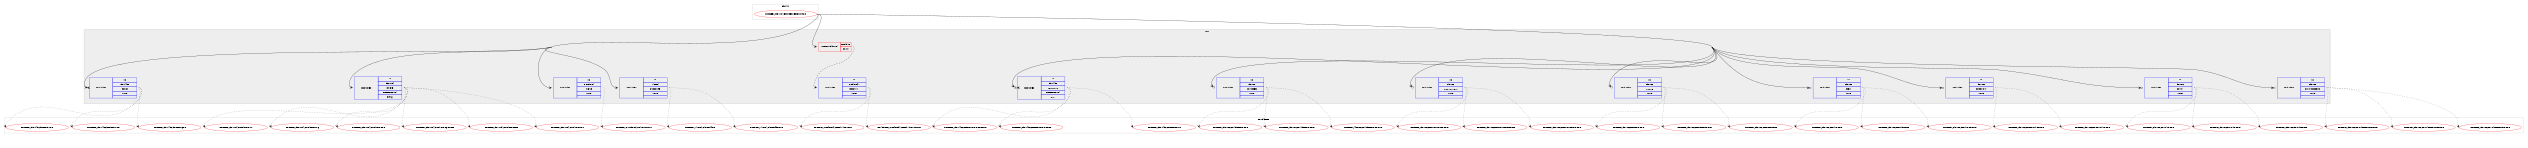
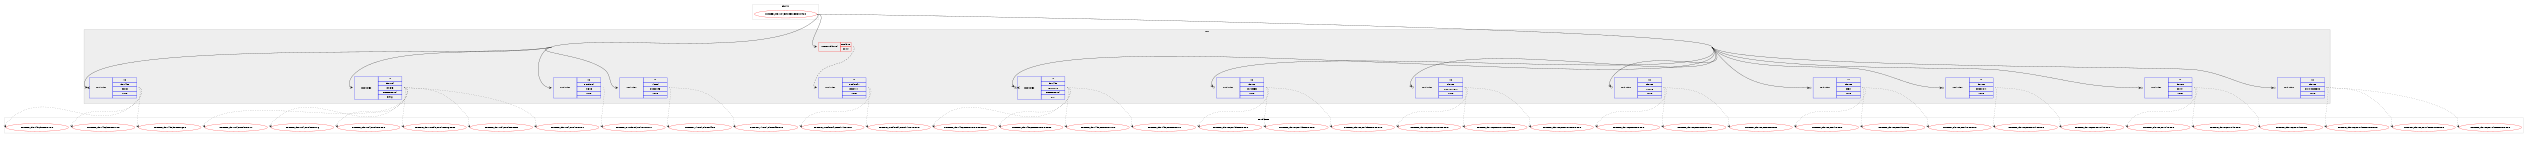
node "portage://dev-util/cmake-3.16.0_rc3": label "portage://dev-util/cmake-3.16.0_rc3" -> "portage://dev-media/cmake-3.16.0_rc3"
node "qtwidgets://media-gfx/graphviz-2.40.1-r1": label "qtwidgets://media-gfx/graphviz-2.40.1-r1" -> "portage://media-gfx/graphviz-2.40.1-r1"
node "portage://dev-libs/capstone-4.0.1": added
node "portage://libs-qt/qtwidgets-5.12.5-r1": label "portage://libs-qt/qtwidgets-5.12.5-r1" -> "portage://dev-qt/qtwidgets-5.12.5-r1"
